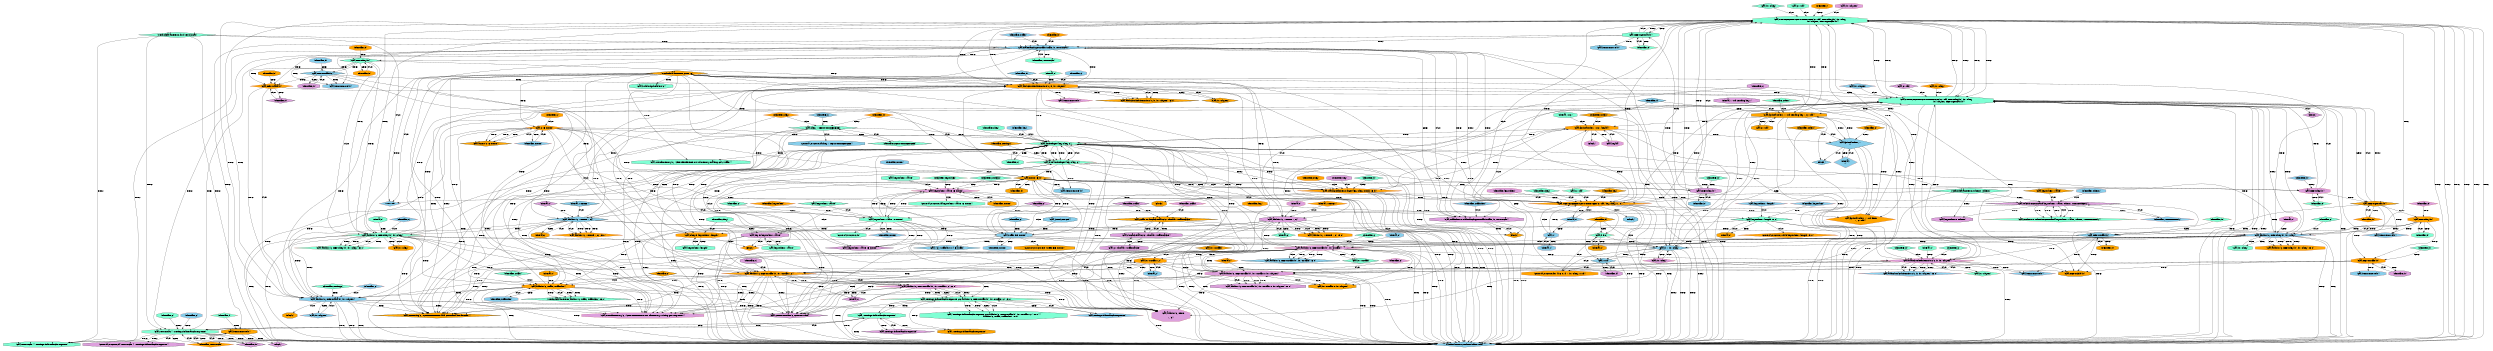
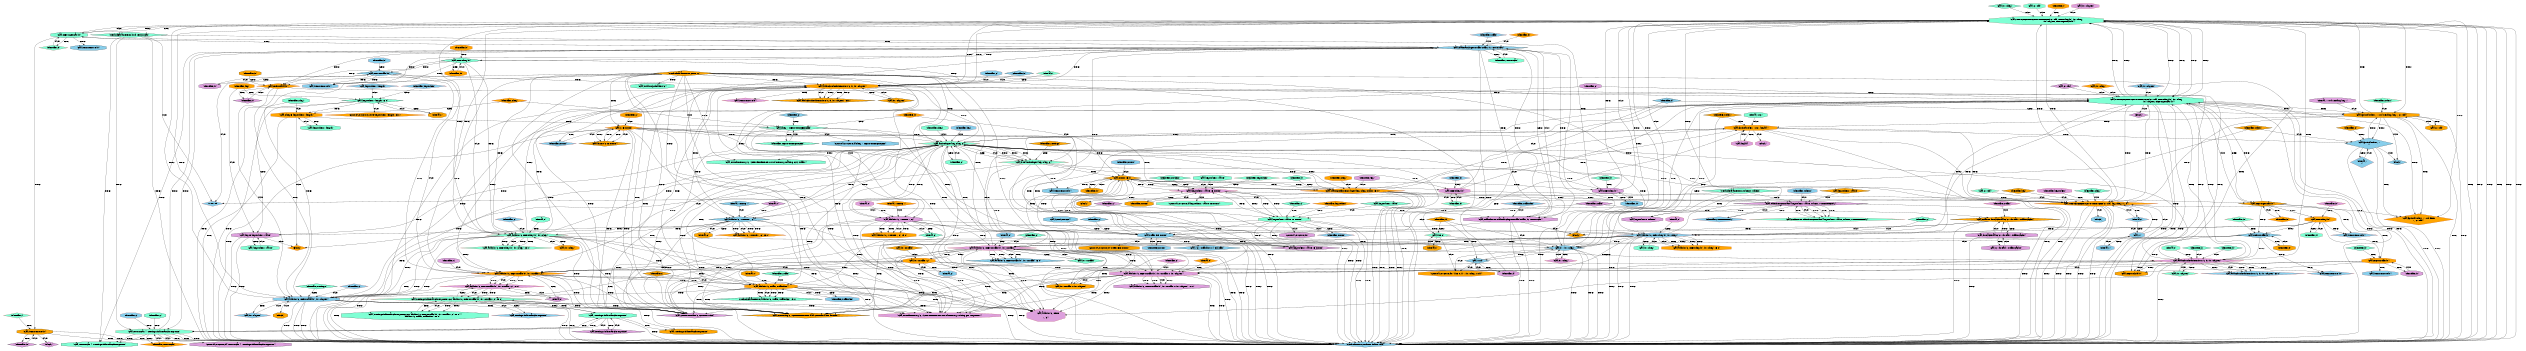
edge "(Call,add_iov(c, ITEM_suffix(it), it->nsuffix - 2))" -> "(Call,it = limited_get(key, nkey, c))": now "(Call,add_iov(c, ITEM_suffix(it), it->nsuffix - 2))" -> "(Call,limited_get(key, nkey, c))"
edge "(Call,nkey > KEY_MAX_LENGTH)" -> "(Call,nkey = key_token->length)": reversed
node "(ControlStructure,do)": fillcolor aquamarine -> plum
